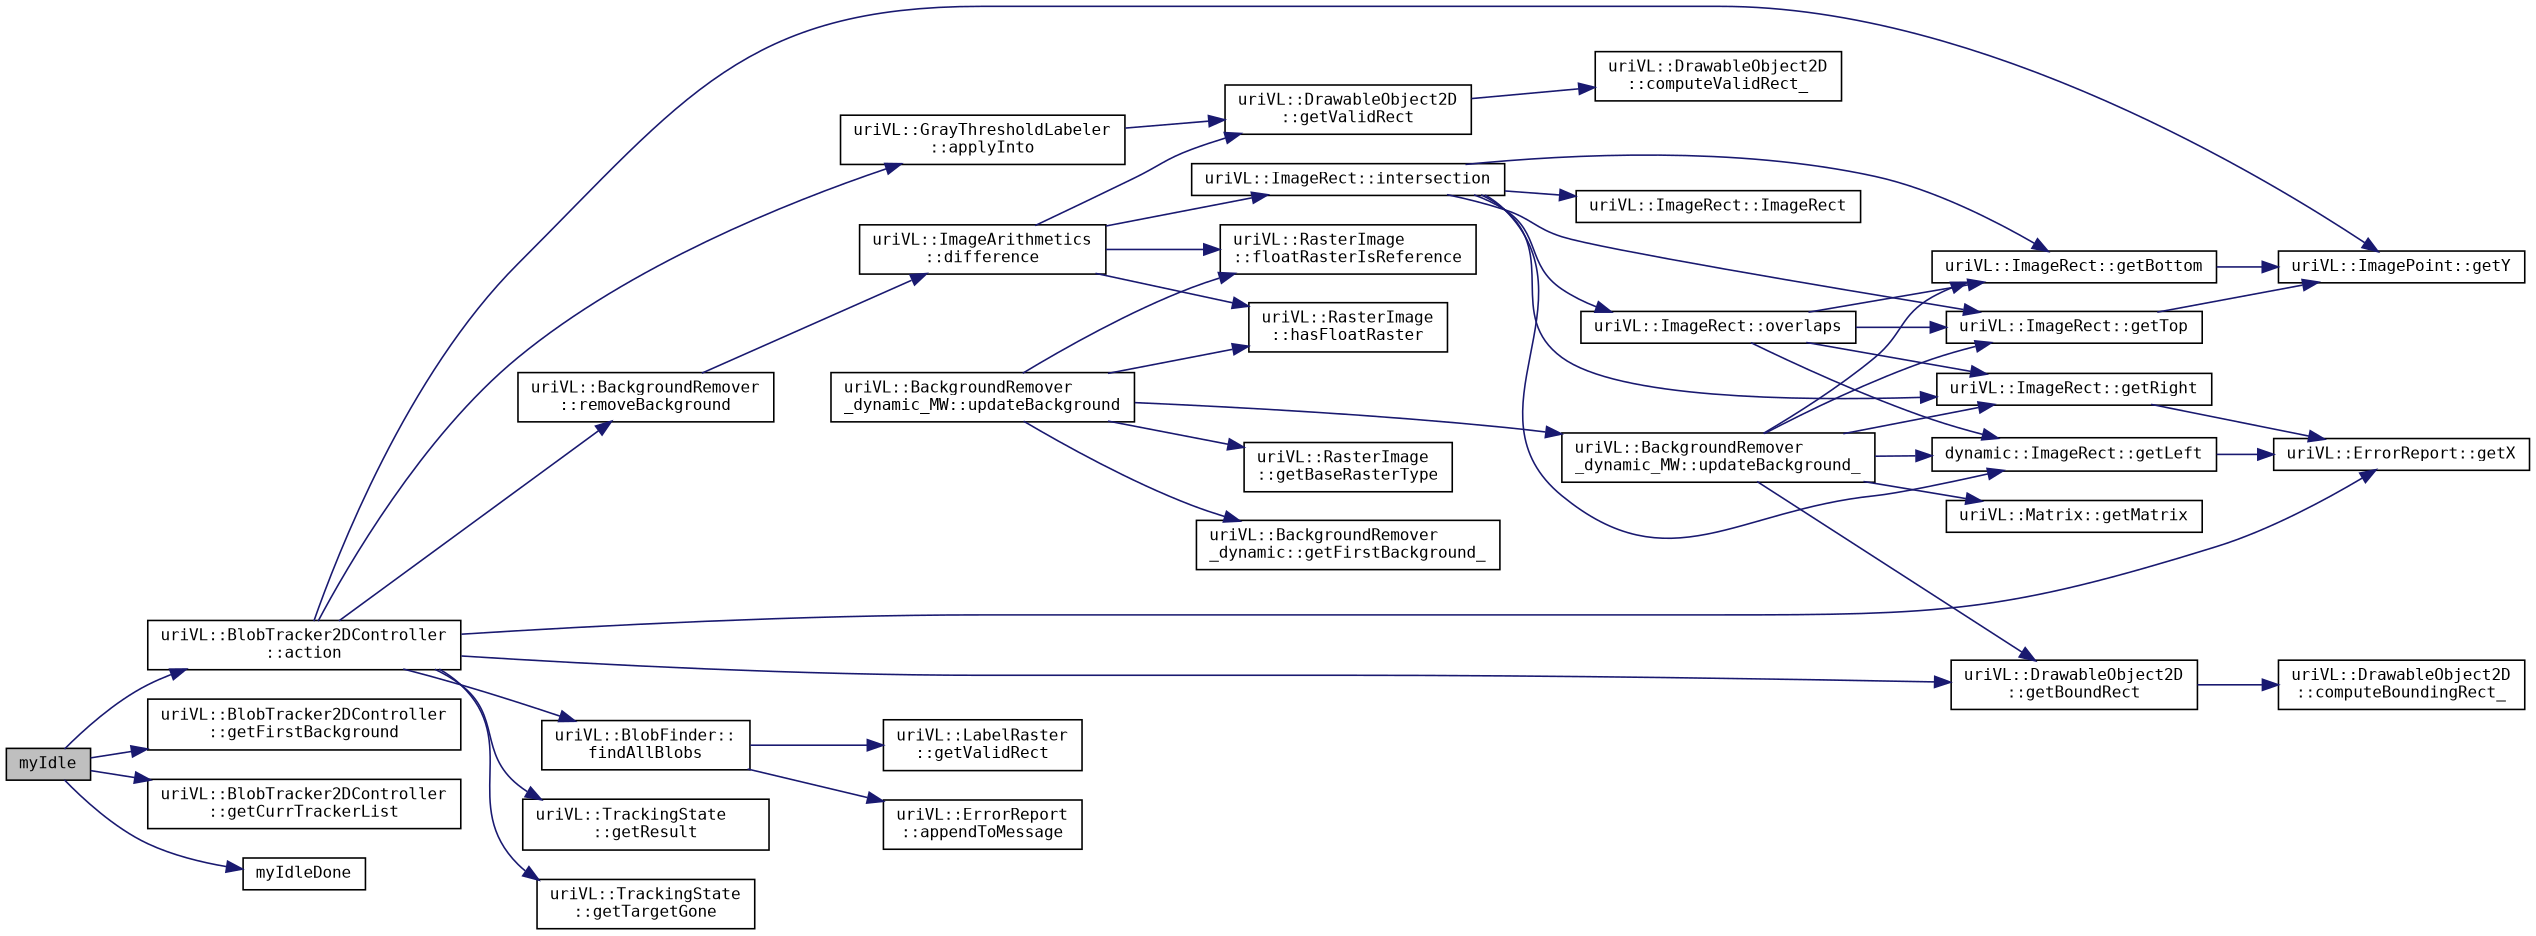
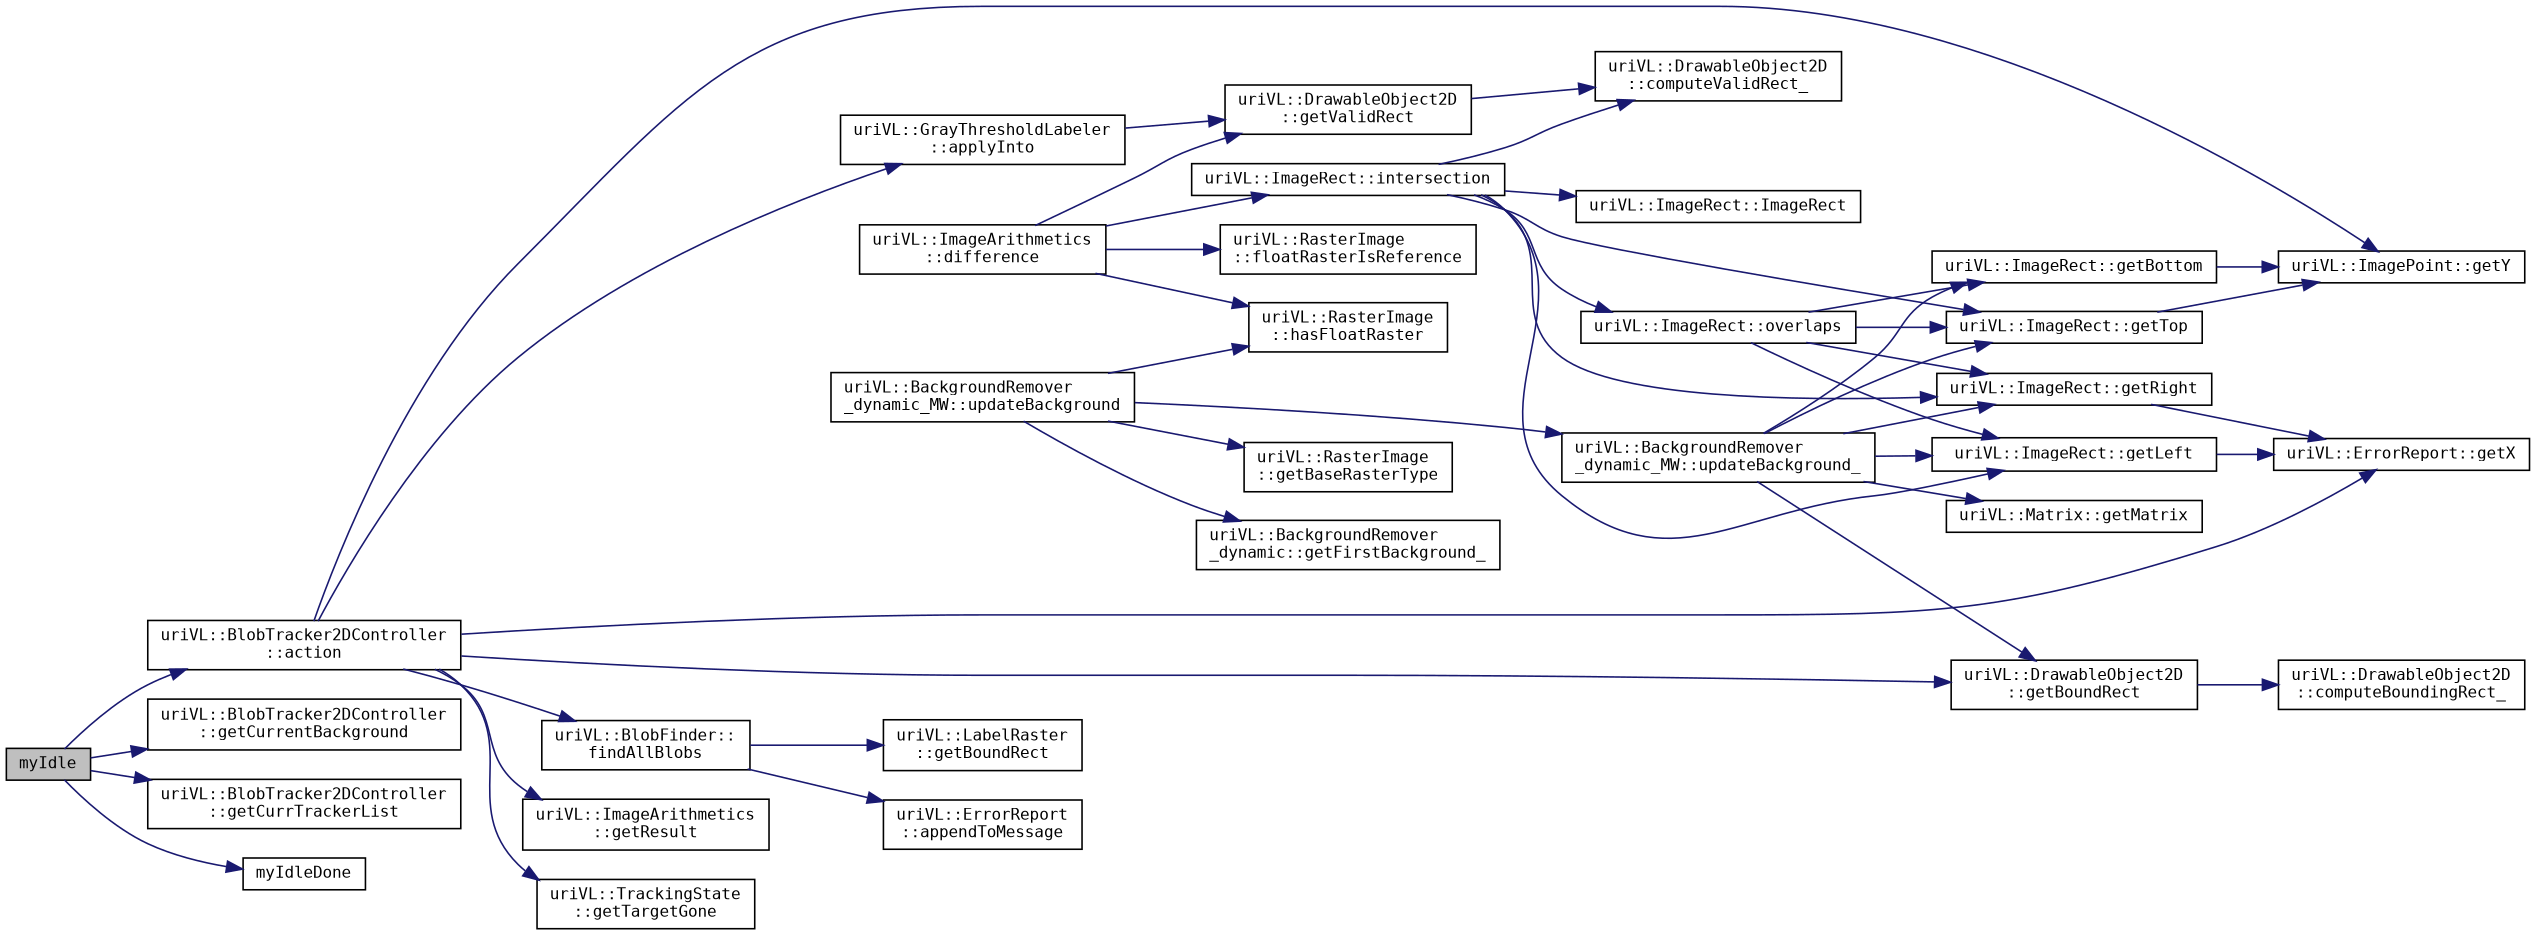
edge "uriVL::ImageRect::intersection" -> "uriVL::ImageRect::getBottom": now "uriVL::ImageRect::intersection" -> "uriVL::DrawableObject2D ::computeValidRect_"
edge "uriVL::BackgroundRemover _dynamic_MW::updateBackground" -> "uriVL::RasterImage ::floatRasterIsReference": removed
node "uriVL::BackgroundRemover ::removeBackground": removed
node "dynamic::ImageRect::getLeft": label "dynamic::ImageRect::getLeft" -> "uriVL::ImageRect::getLeft"
node "uriVL::BlobTracker2DController ::getFirstBackground": label "uriVL::BlobTracker2DController ::getFirstBackground" -> "uriVL::BlobTracker2DController ::getCurrentBackground"
node "uriVL::LabelRaster ::getValidRect": label "uriVL::LabelRaster ::getValidRect" -> "uriVL::LabelRaster ::getBoundRect"
node "uriVL::TrackingState ::getResult": label "uriVL::TrackingState ::getResult" -> "uriVL::ImageArithmetics ::getResult"
